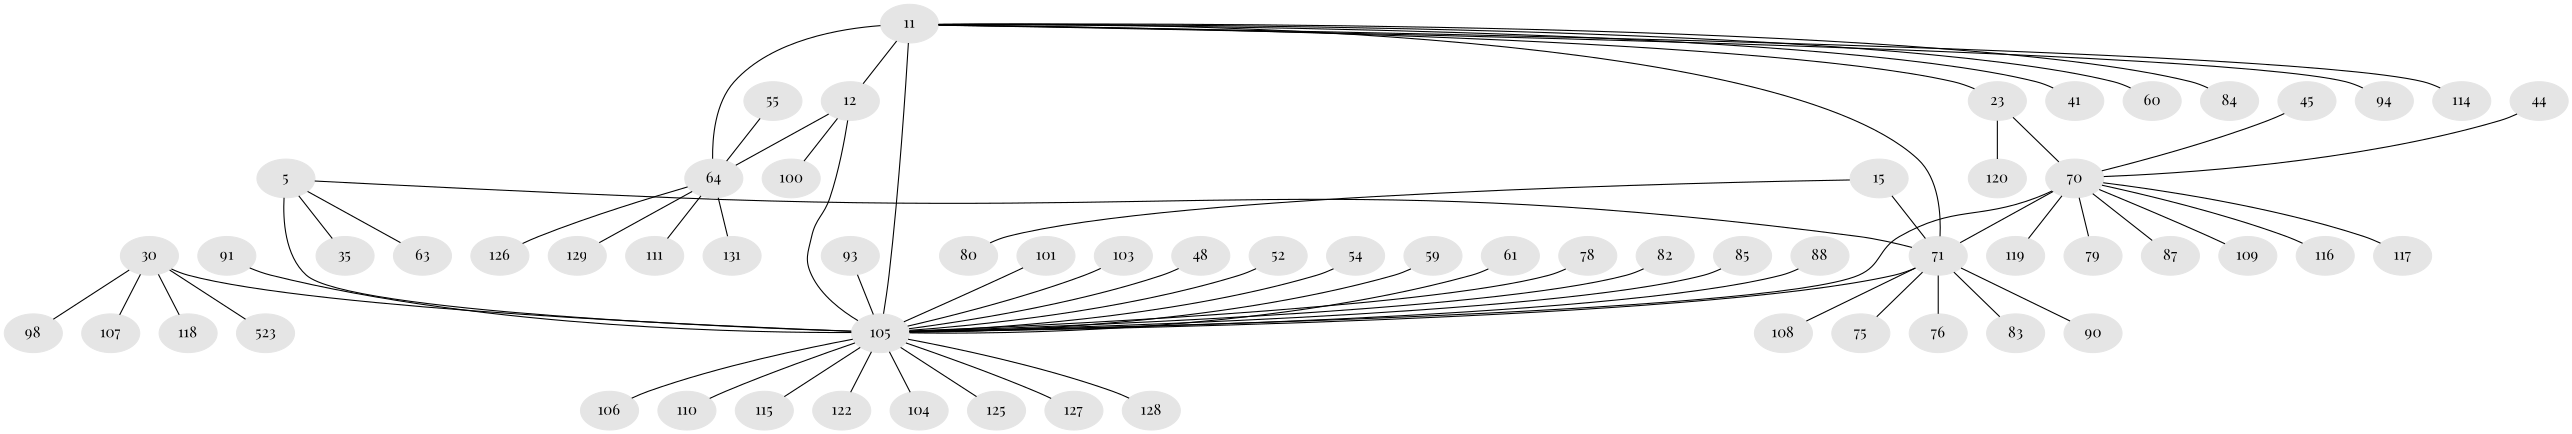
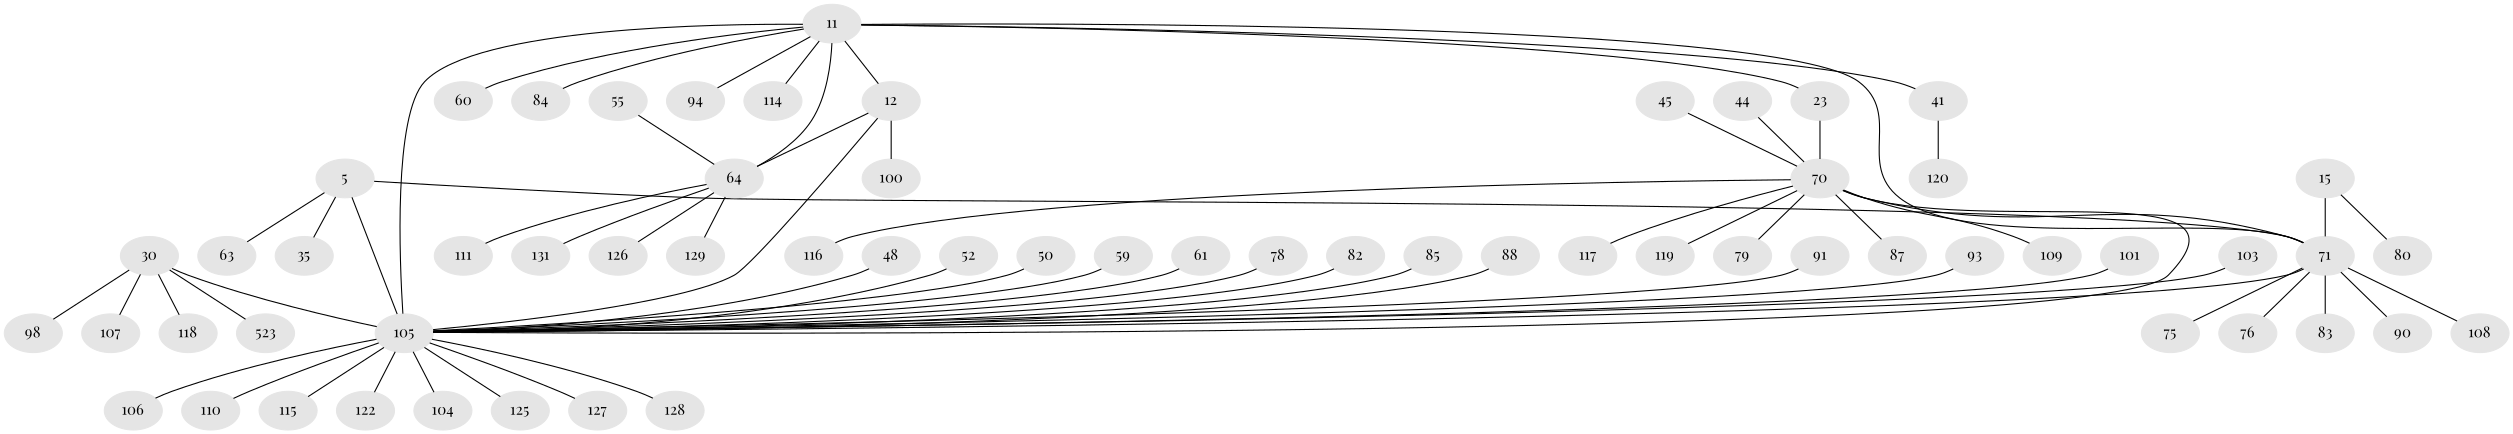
edge "23" -- "120": now "41" -- "120"
node "54": label "54" -> "50"
